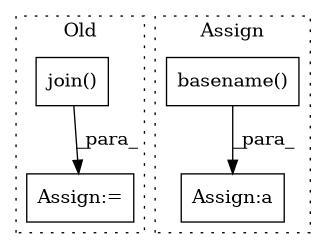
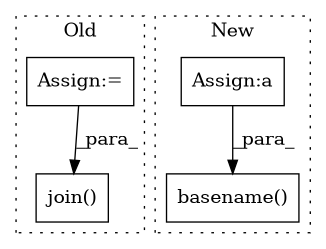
cluster "Assign": label "Assign" -> "New"
edge "join()" -> "Assign:=": reversed
edge "basename()" -> "Assign:a": reversed
